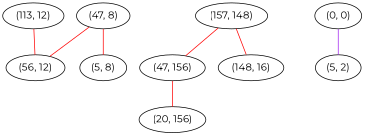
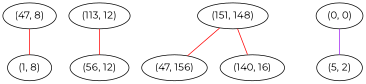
node "(157, 148)": label "(157, 148)" -> "(151, 148)"
edge "(47, 8)" -- "(56, 12)": removed
node "(5, 8)": label "(5, 8)" -> "(1, 8)"
node "(148, 16)": label "(148, 16)" -> "(140, 16)"
node "(20, 156)": removed
